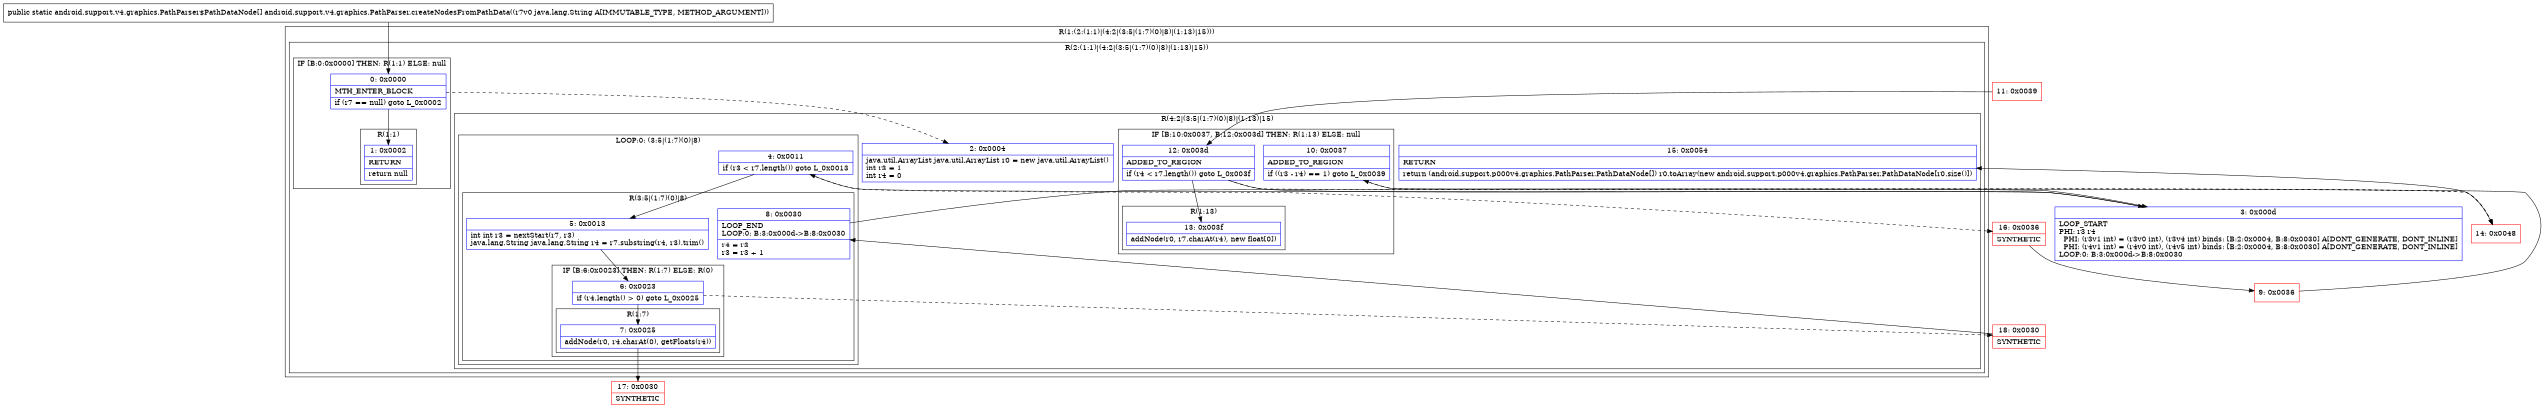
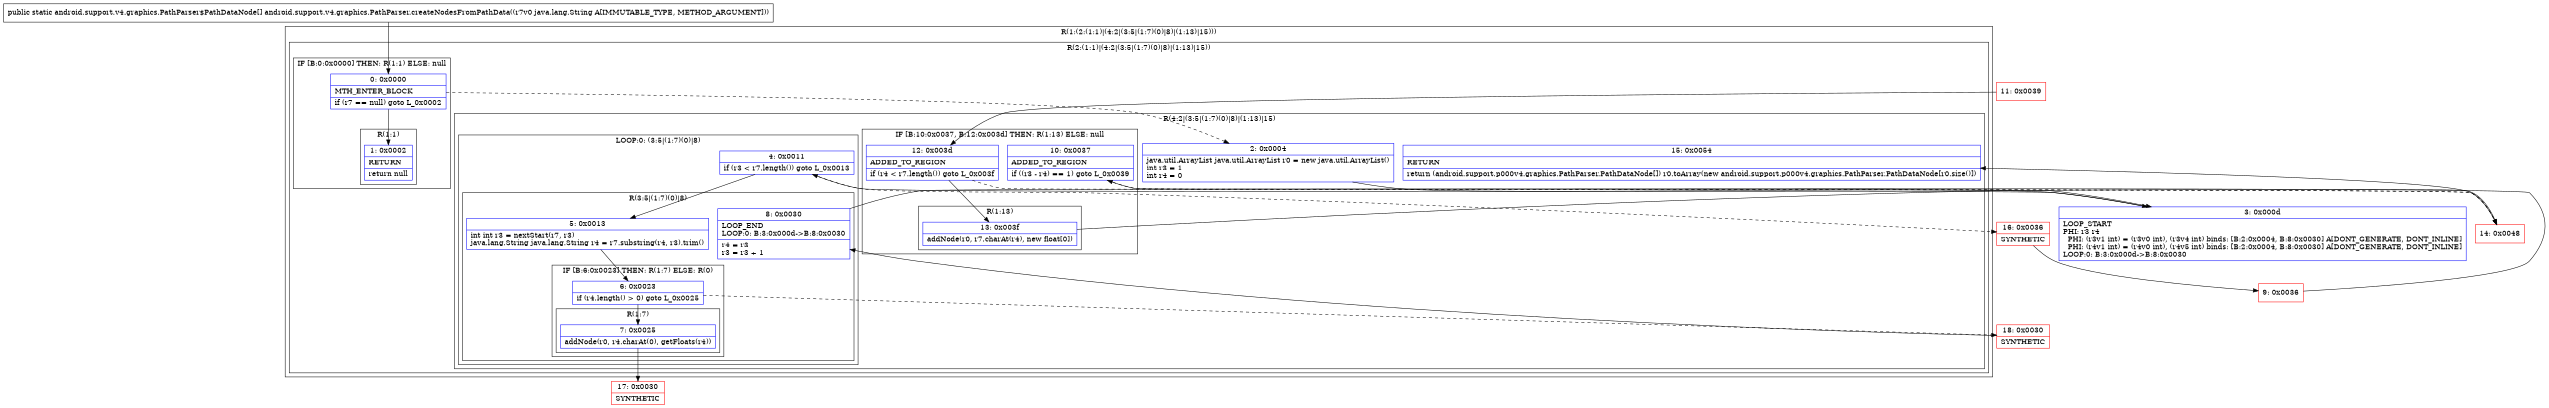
edge "12: 0x003d" -> "3: 0x000d": now "2: 0x0004" -> "3: 0x000d"
edge "13: 0x003f" -> "14: 0x0048": added
